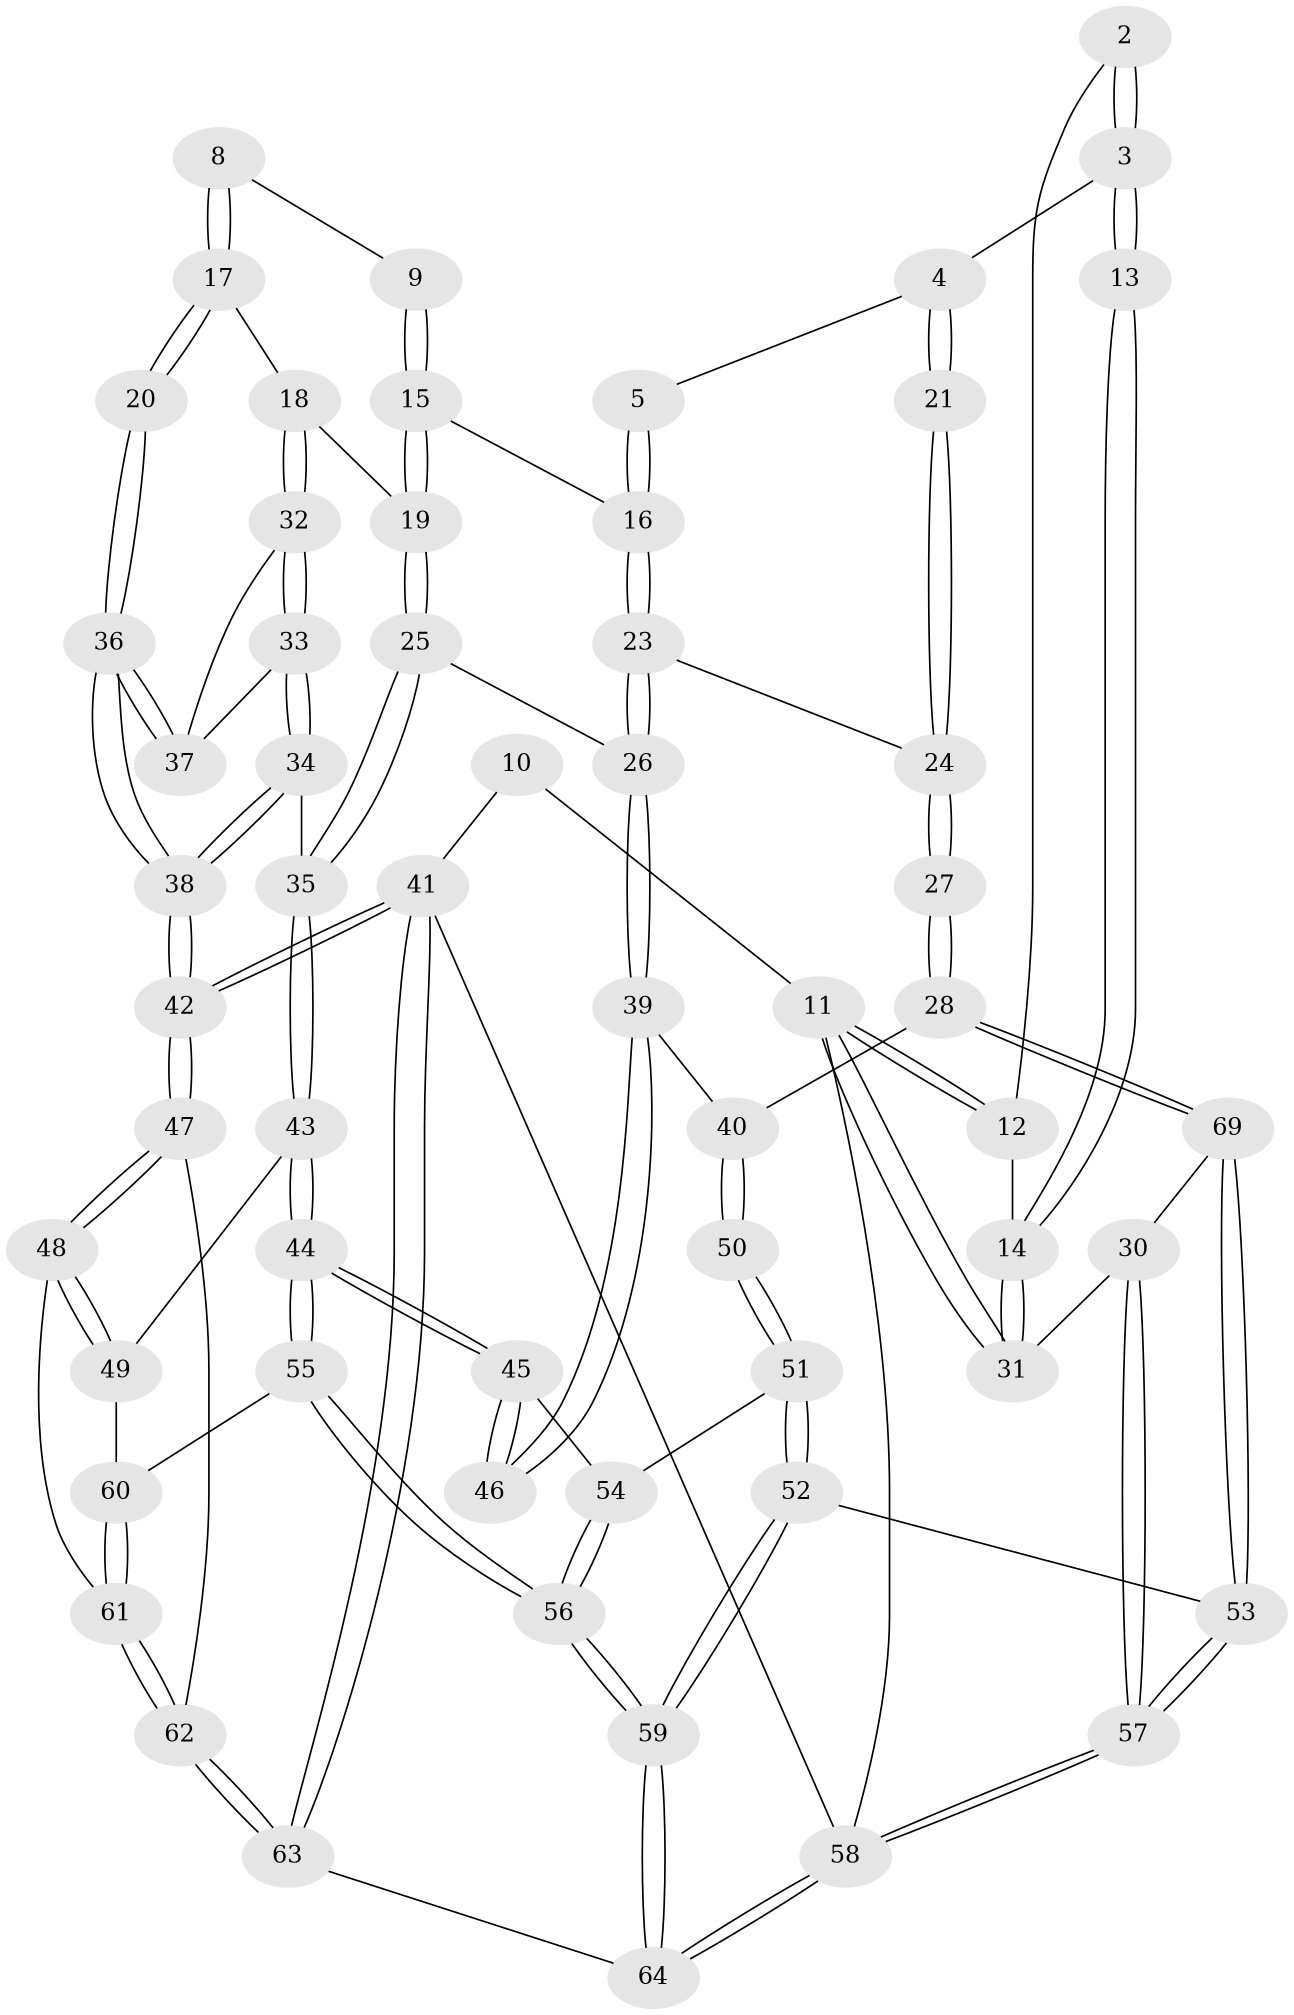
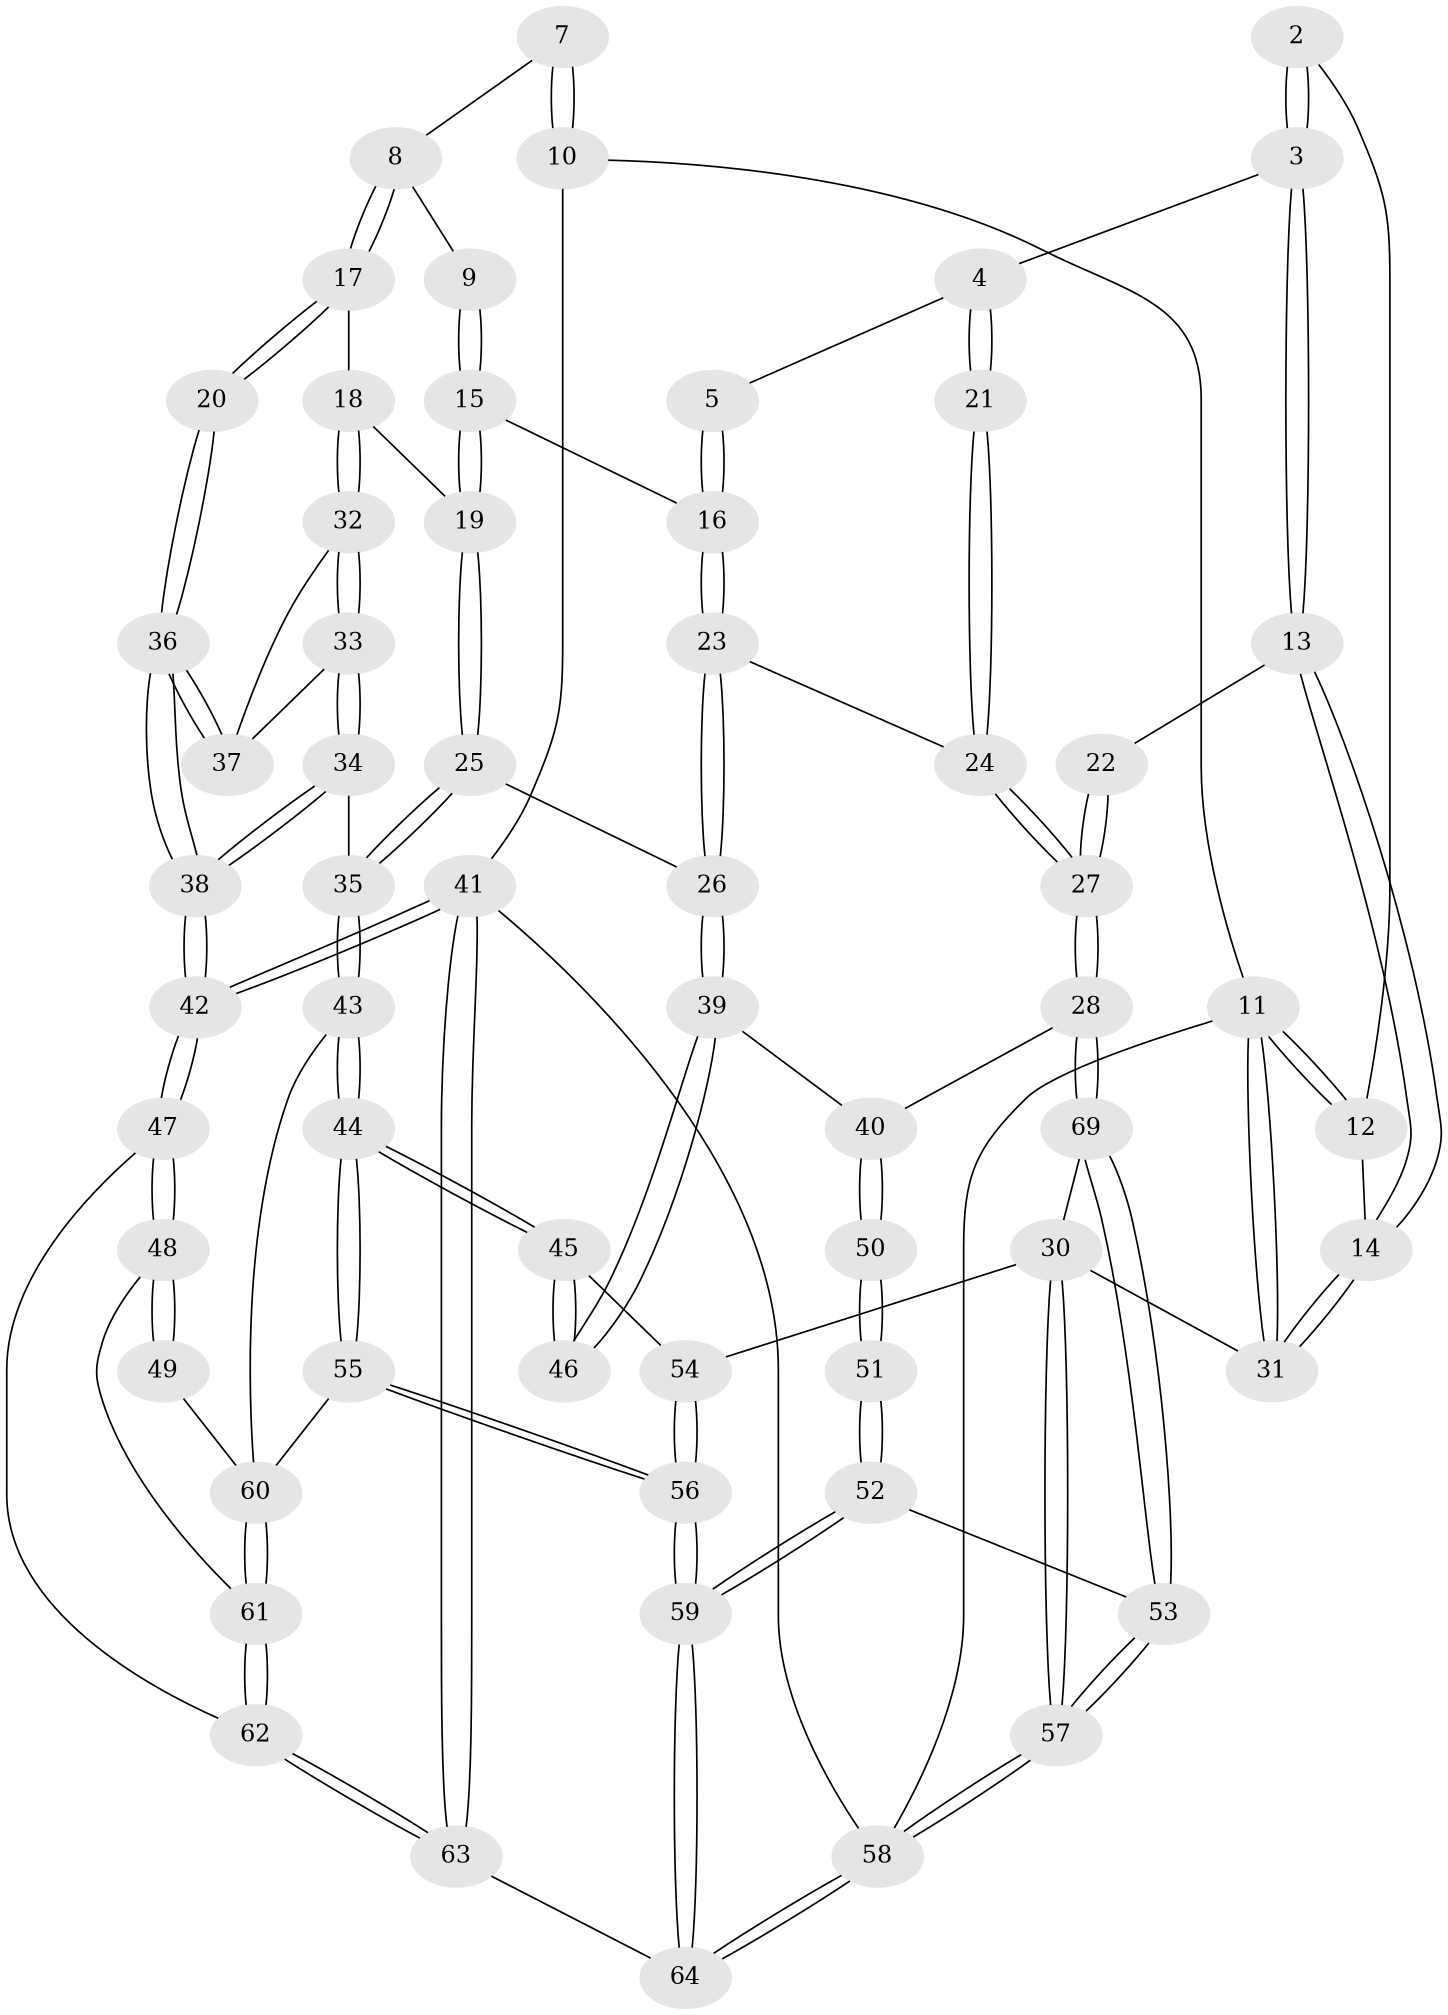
node "7": added
node "22": added
edge "43" -- "49": now "43" -- "60"
edge "51" -- "54": now "30" -- "54"
